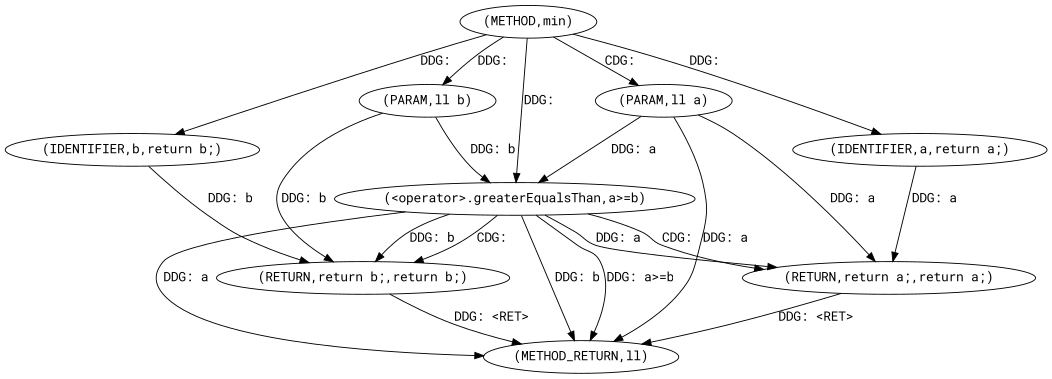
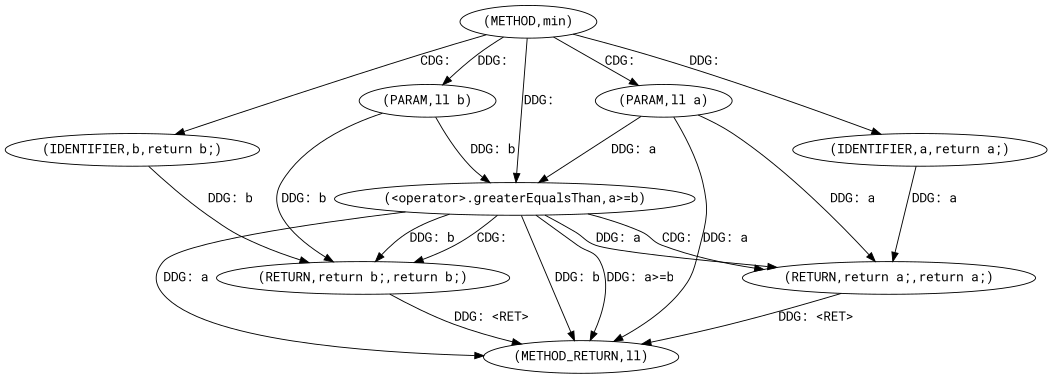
edge "(METHOD,min)" -> "(IDENTIFIER,b,return b;)": label "DDG: " -> "CDG: "
